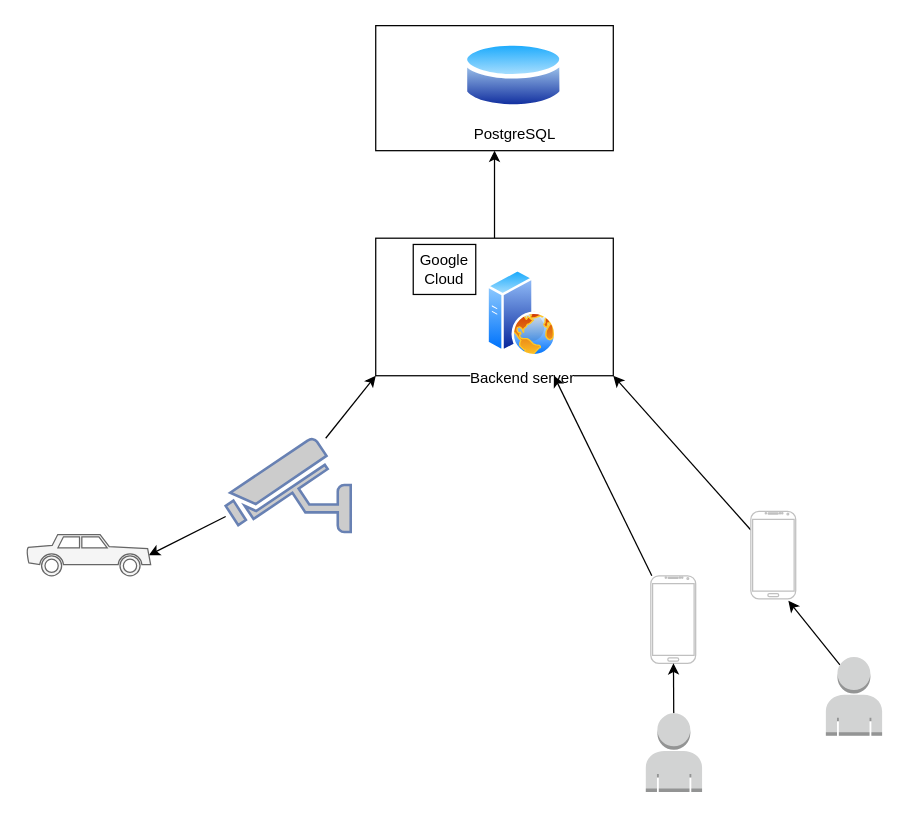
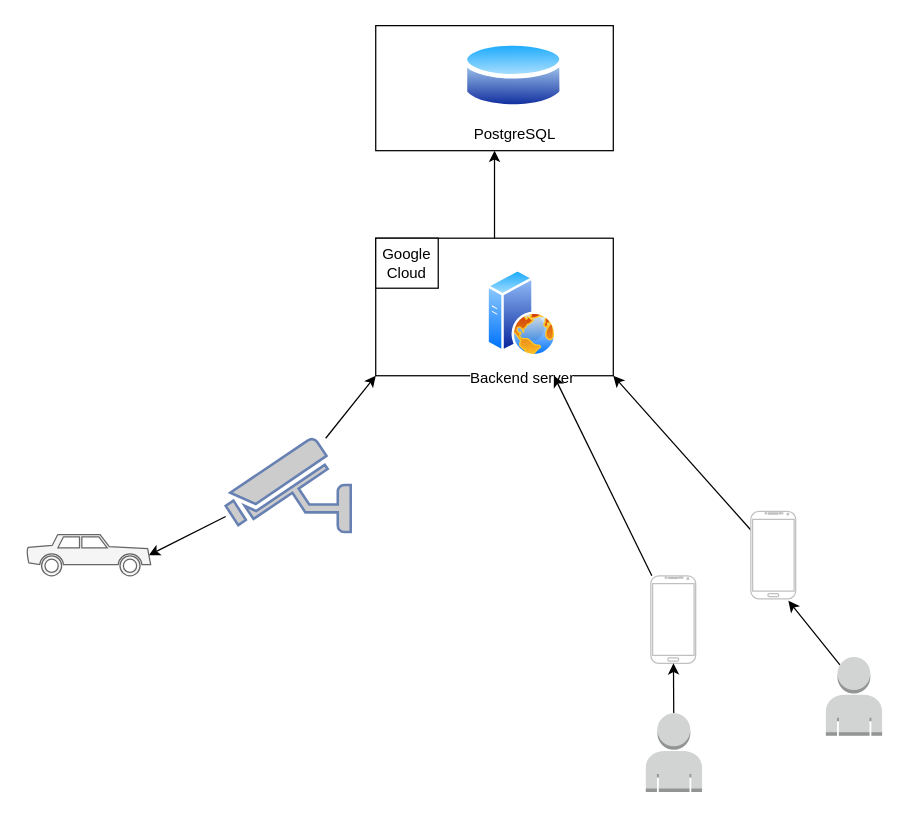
node "Google Cloud": moved (444, 269) -> (407, 263)
